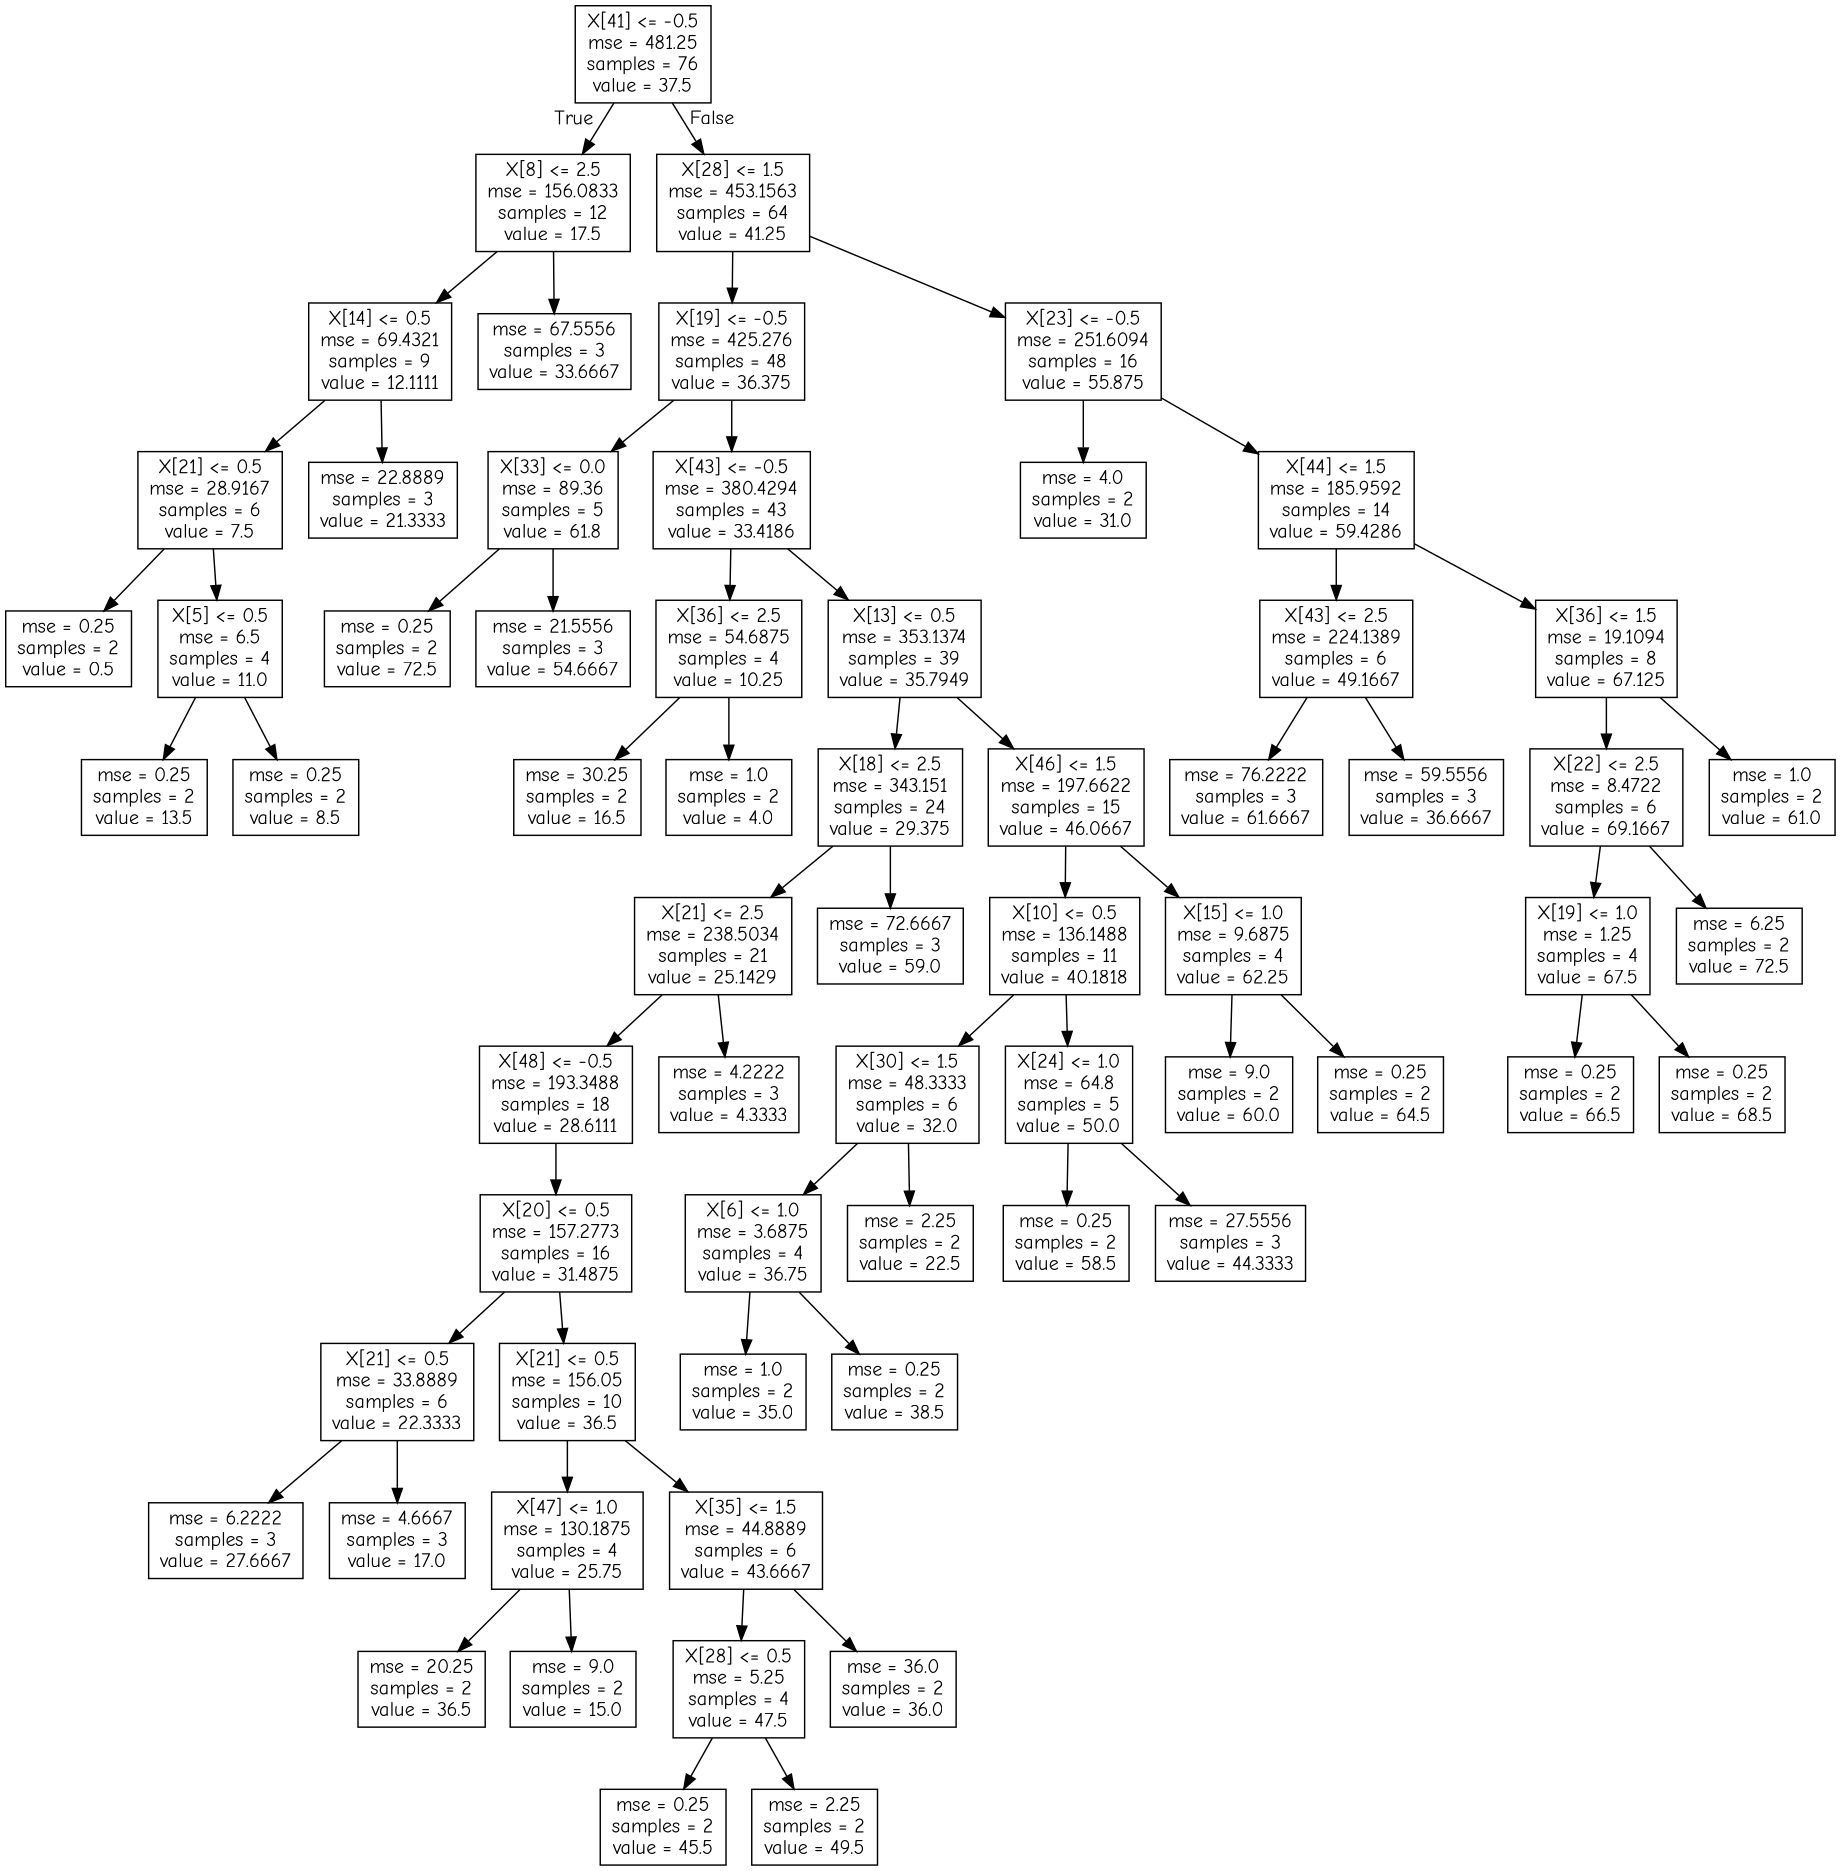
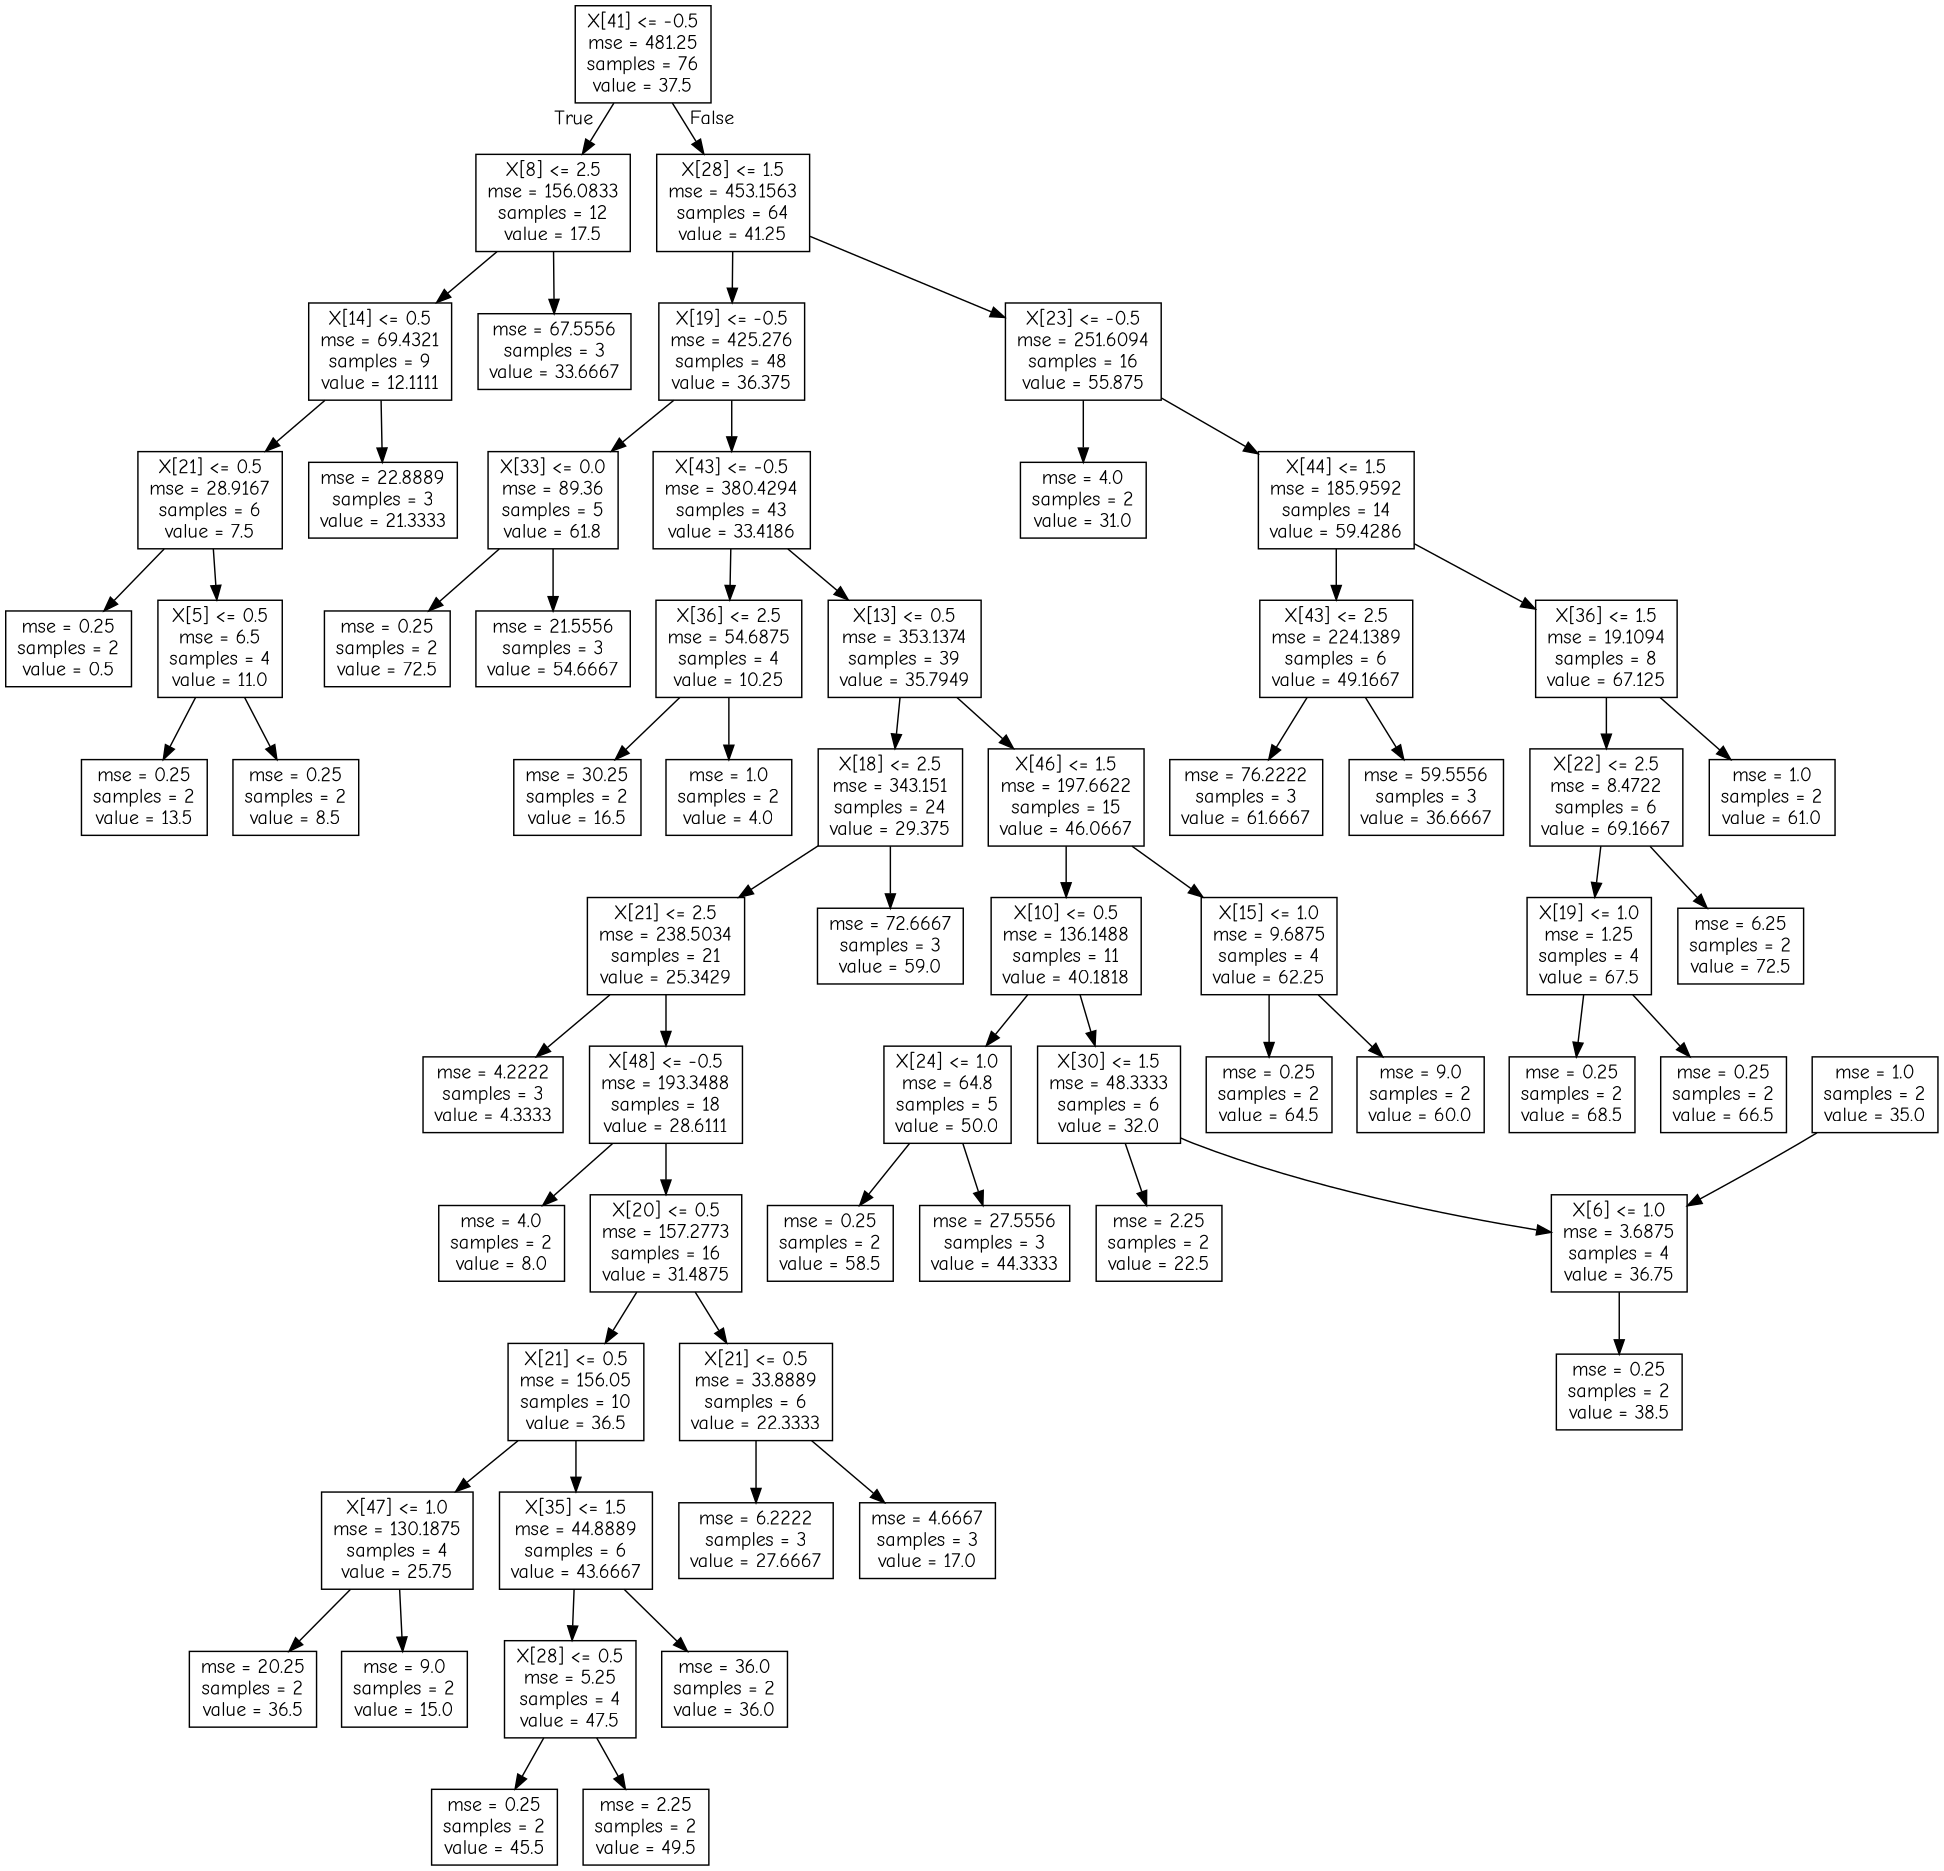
node "X[21] <= 2.5 mse = 238.5034 samples = 21 value = 25.1429": label "X[21] <= 2.5 mse = 238.5034 samples = 21 value = 25.1429" -> "X[21] <= 2.5 mse = 238.5034 samples = 21 value = 25.3429"
node "mse = 4.0 samples = 2 value = 8.0": added
edge "X[6] <= 1.0 mse = 3.6875 samples = 4 value = 36.75" -> "mse = 1.0 samples = 2 value = 35.0": reversed
